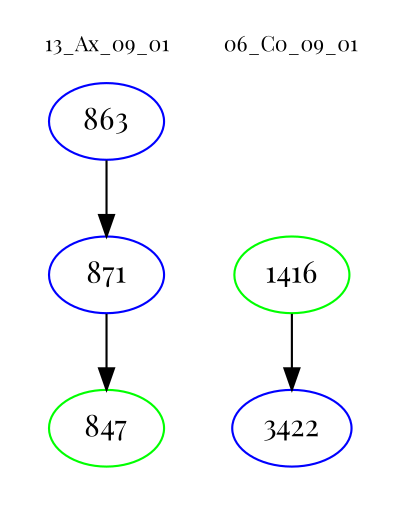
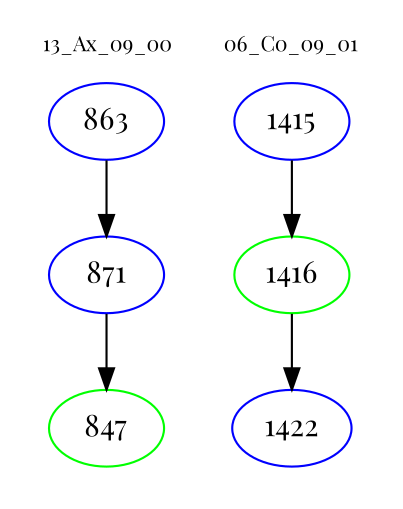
cluster "13_Ax_09_01": label "13_Ax_09_01" -> "13_Ax_09_00"
node "1415": added
node "3422": label "3422" -> "1422"
